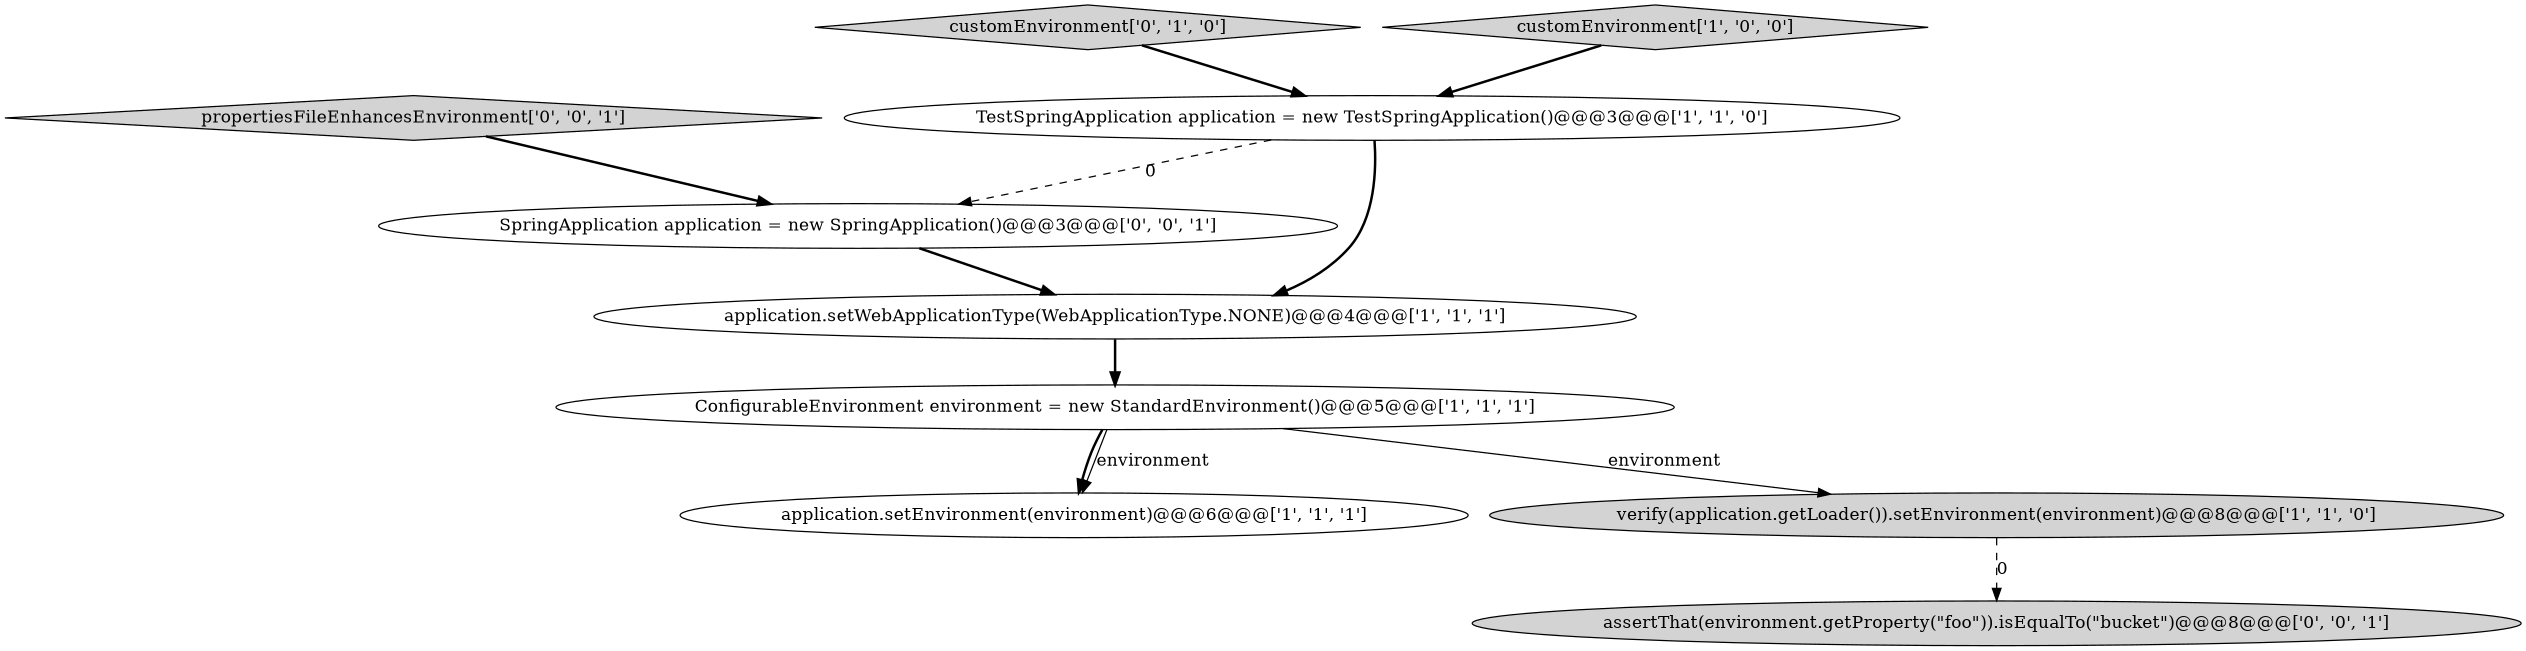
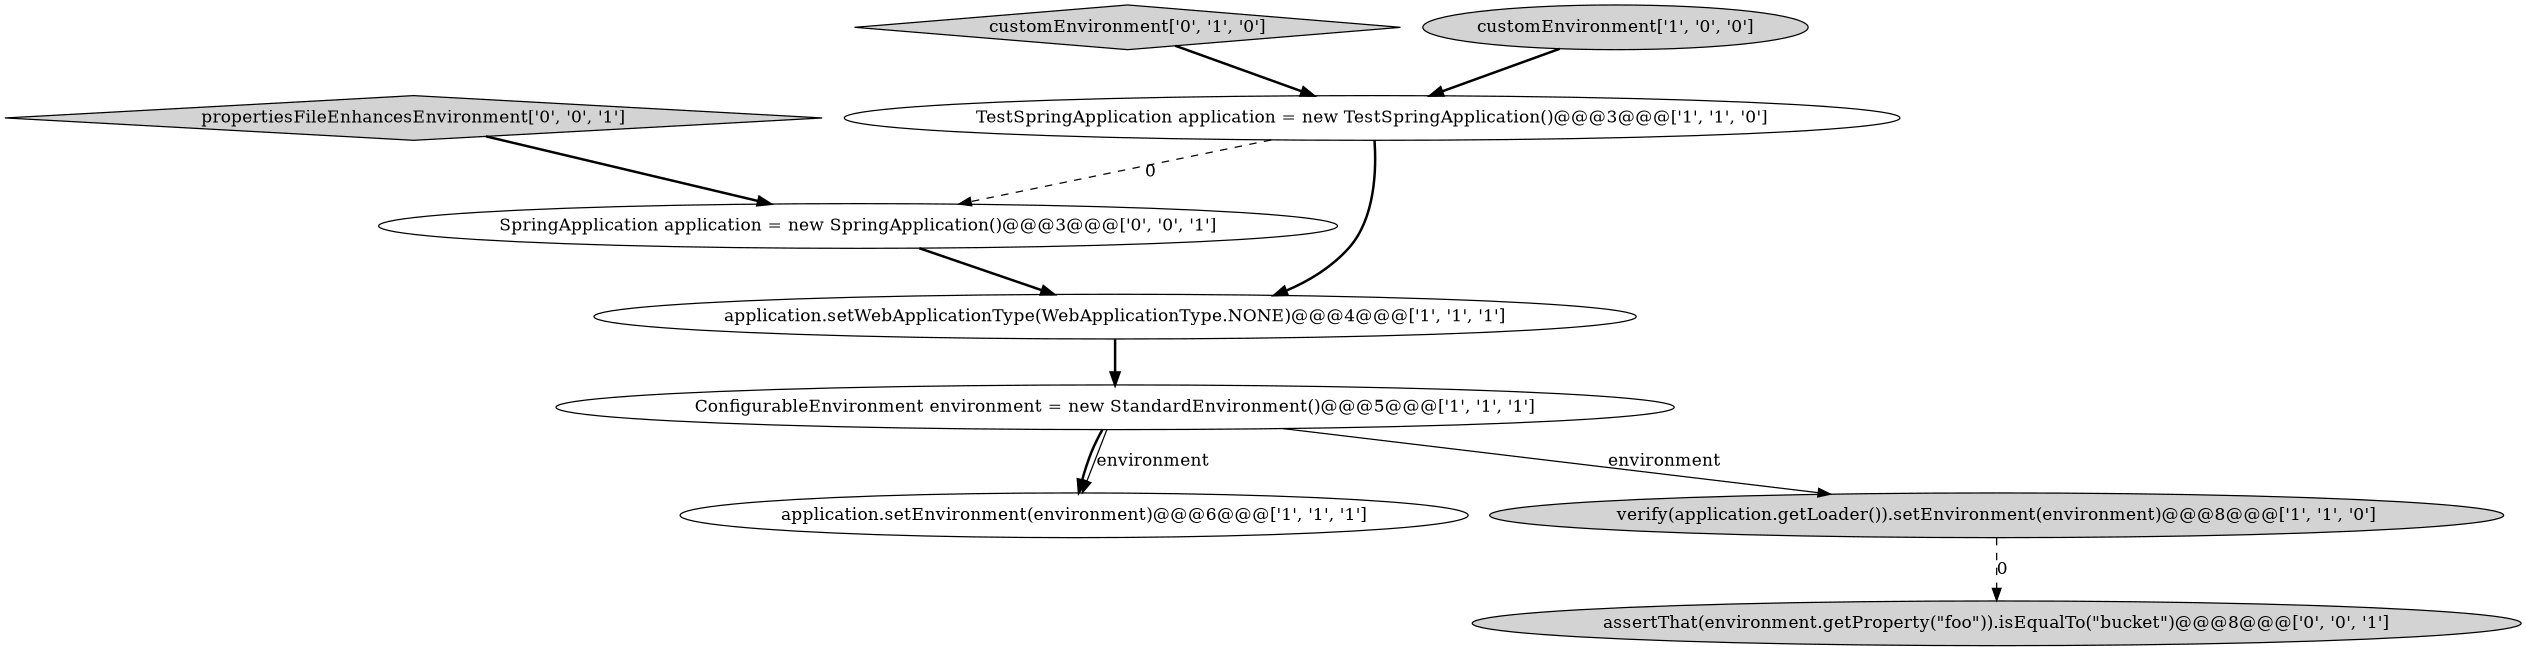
node "customEnvironment['1', '0', '0']": shape diamond -> ellipse
